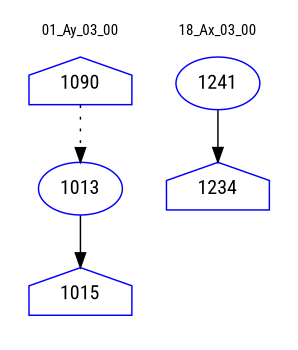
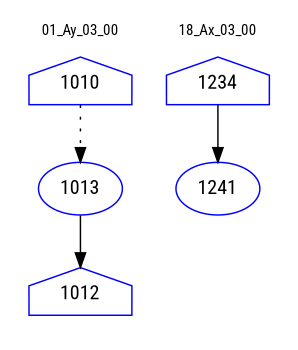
node "1090": label "1090" -> "1010"
edge "1241" -> "1234": reversed
node "1015": label "1015" -> "1012"
